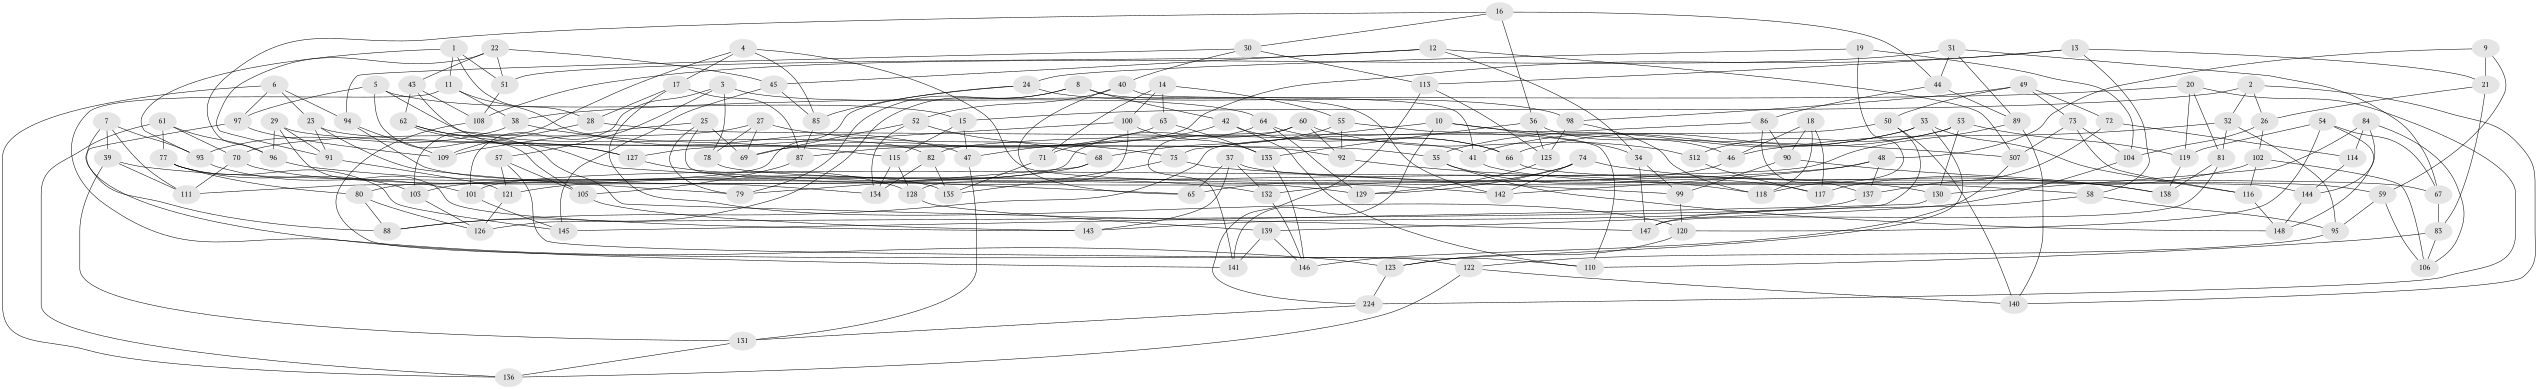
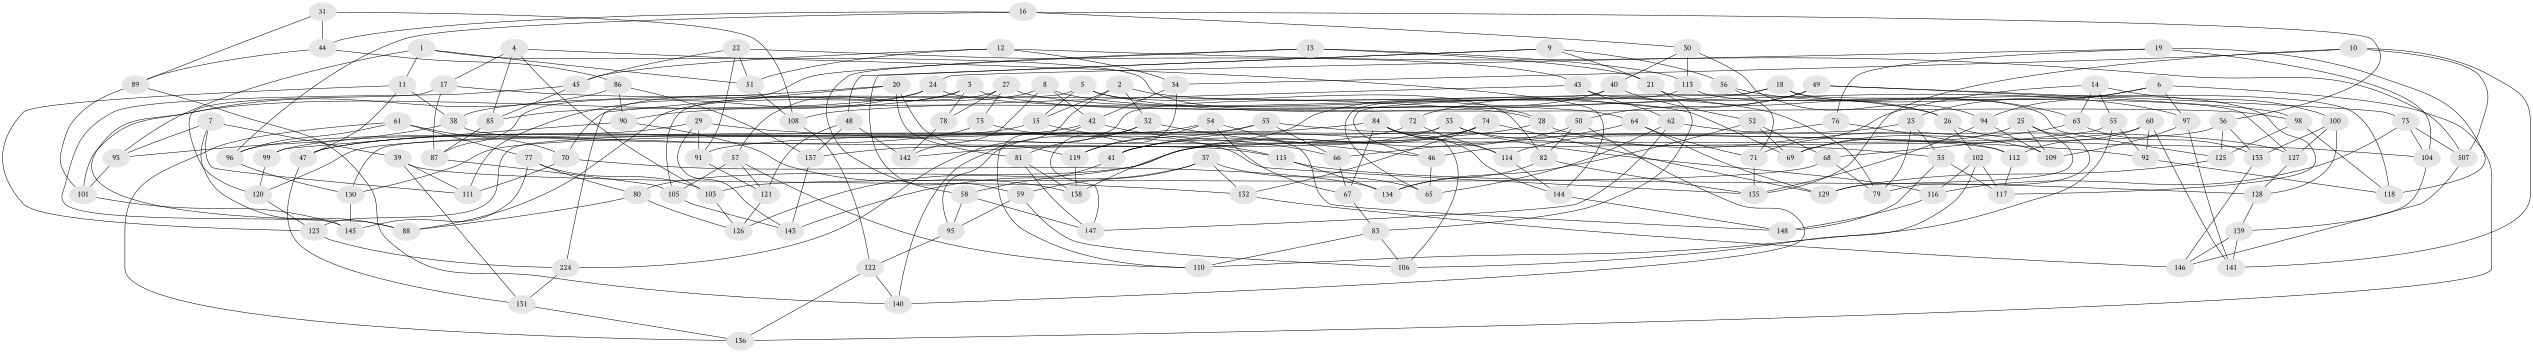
edge "31" -- "67": now "84" -- "67"
node "56": added
node "76": added
edge "10" -- "75": now "10" -- "135"
node "512": label "512" -> "112"
edge "34" -- "99": now "34" -- "42"
